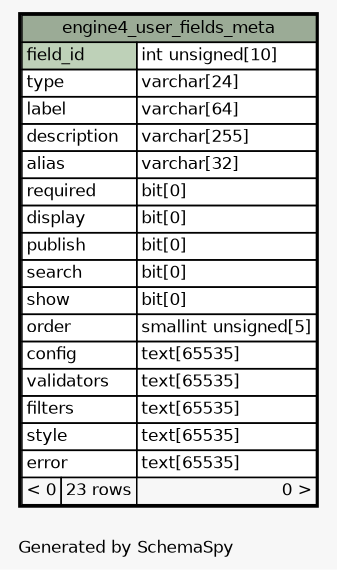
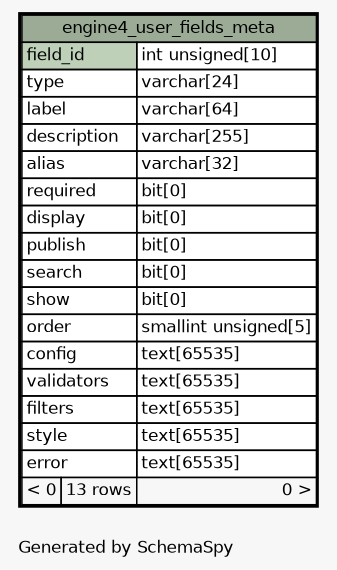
node "engine4_user_fields_meta": text "23 rows" -> "13 rows"
